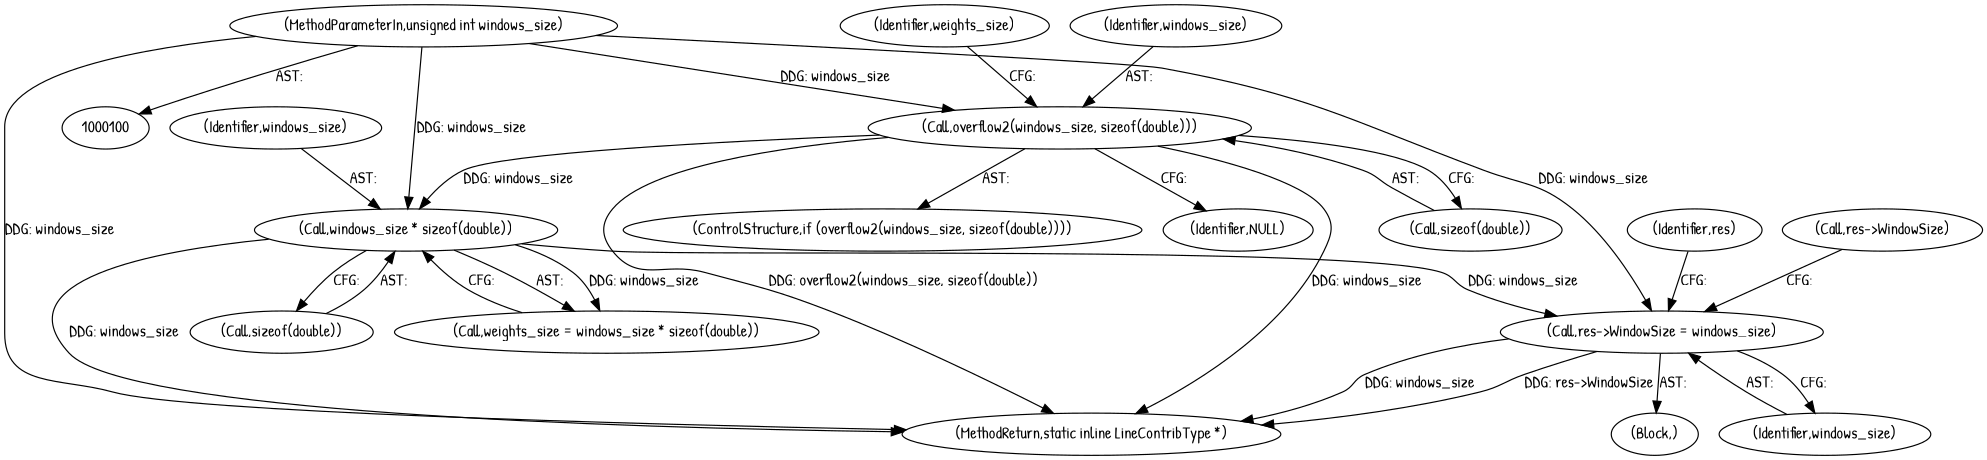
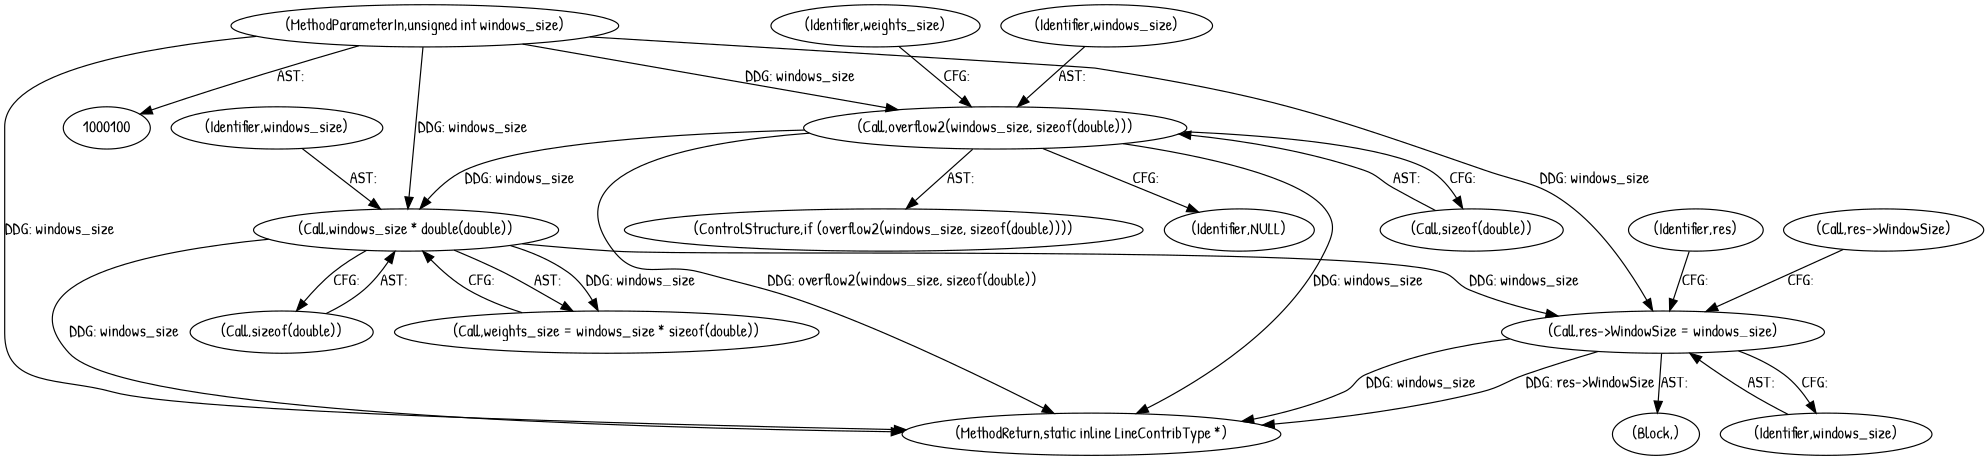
node "(Call,windows_size * sizeof(double))": label "(Call,windows_size * sizeof(double))" -> "(Call,windows_size * double(double))"
